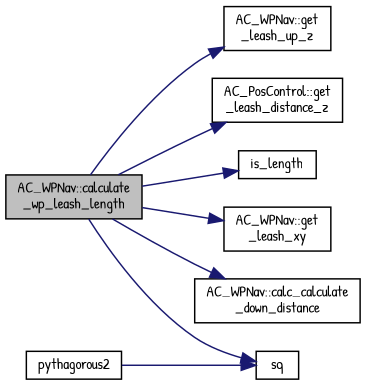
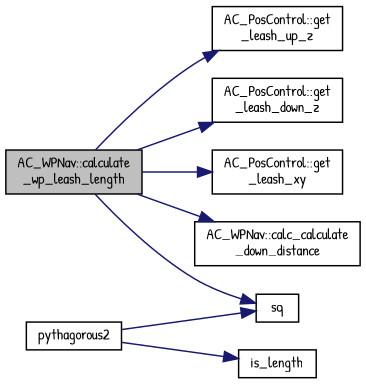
node "AC_WPNav::get _leash_up_z": label "AC_WPNav::get _leash_up_z" -> "AC_PosControl::get _leash_up_z"
node "AC_PosControl::get _leash_distance_z": label "AC_PosControl::get _leash_distance_z" -> "AC_PosControl::get _leash_down_z"
edge "AC_WPNav::calculate _wp_leash_length" -> "is_length": now "pythagorous2" -> "is_length"
node "AC_WPNav::get _leash_xy": label "AC_WPNav::get _leash_xy" -> "AC_PosControl::get _leash_xy"
